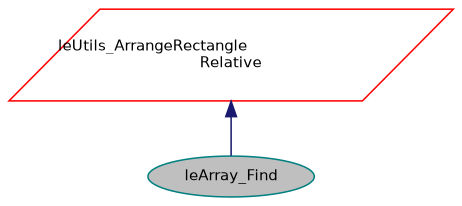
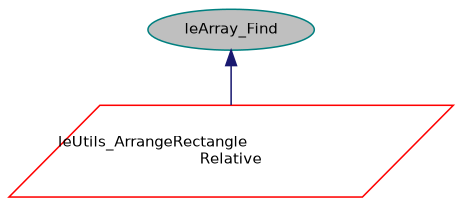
edge "leArray_Find" -> "leUtils_ArrangeRectangle Relative": reversed
